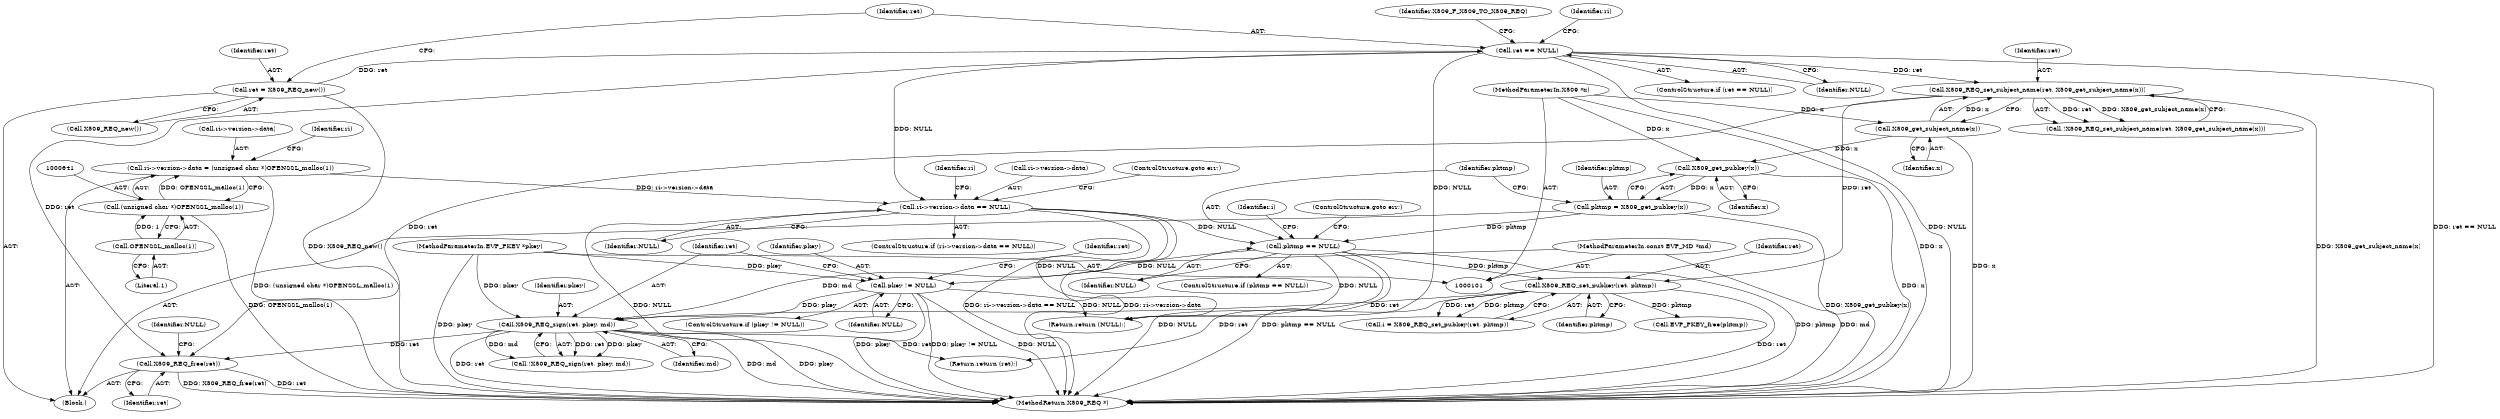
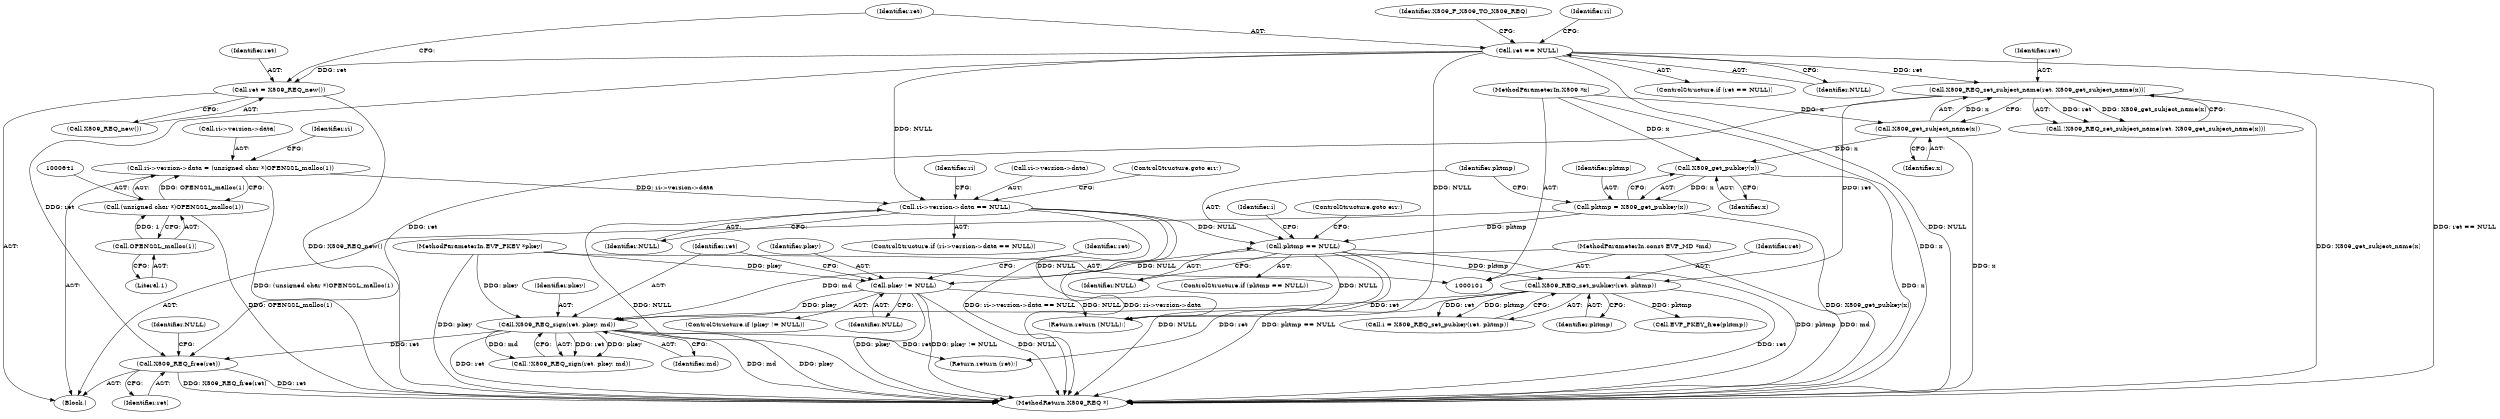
edge "(Call,ret = X509_REQ_new())" -> "(Call,ret == NULL)": reversed
